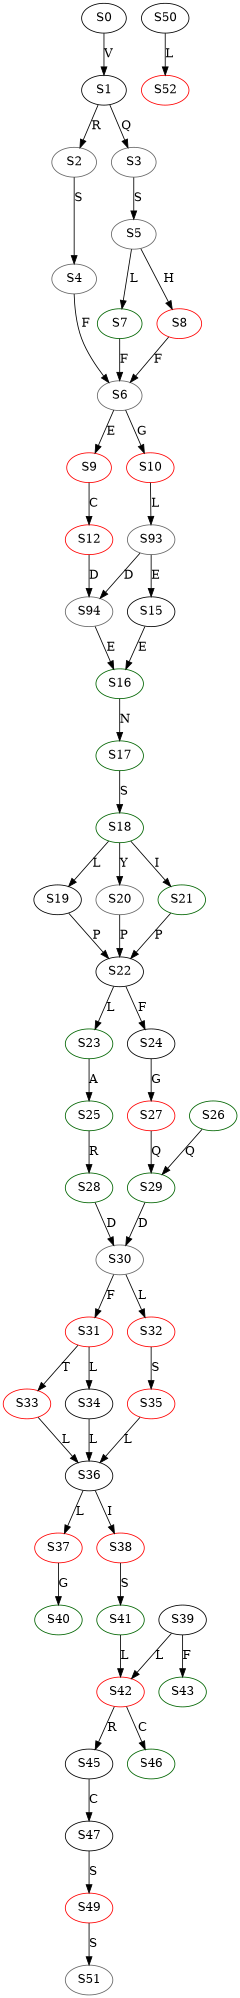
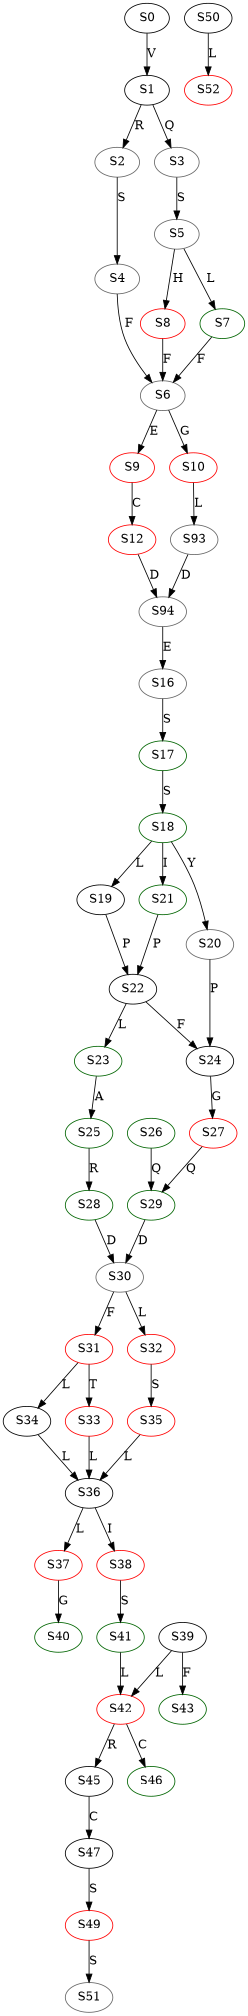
node "S15": removed
node "S16": color darkgreen -> gray40
edge "S16" -> "S17": label "N" -> "S"
edge "S20" -> "S22": now "S20" -> "S24"
